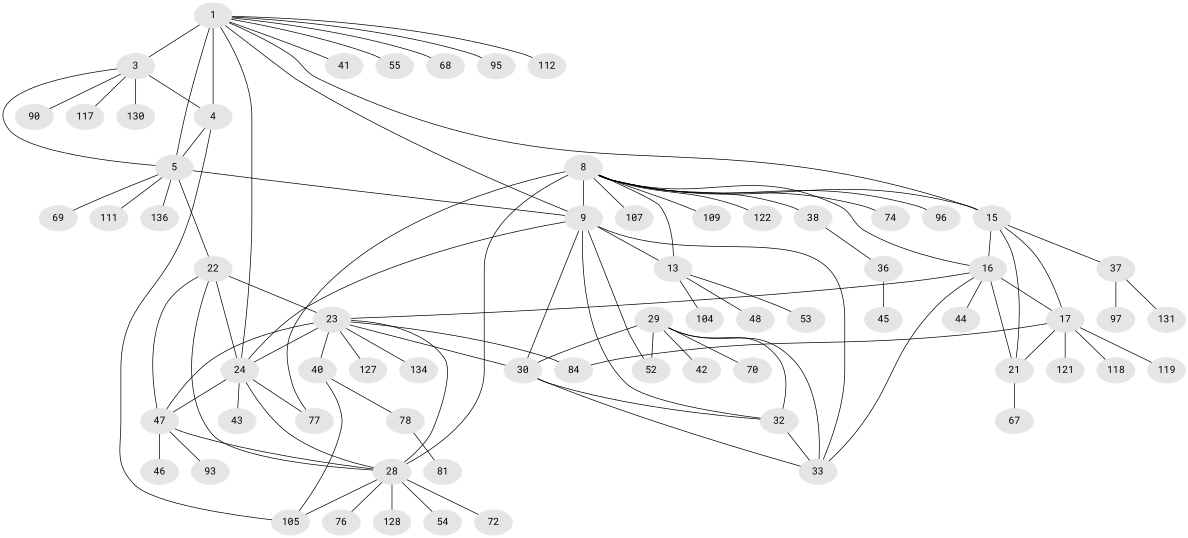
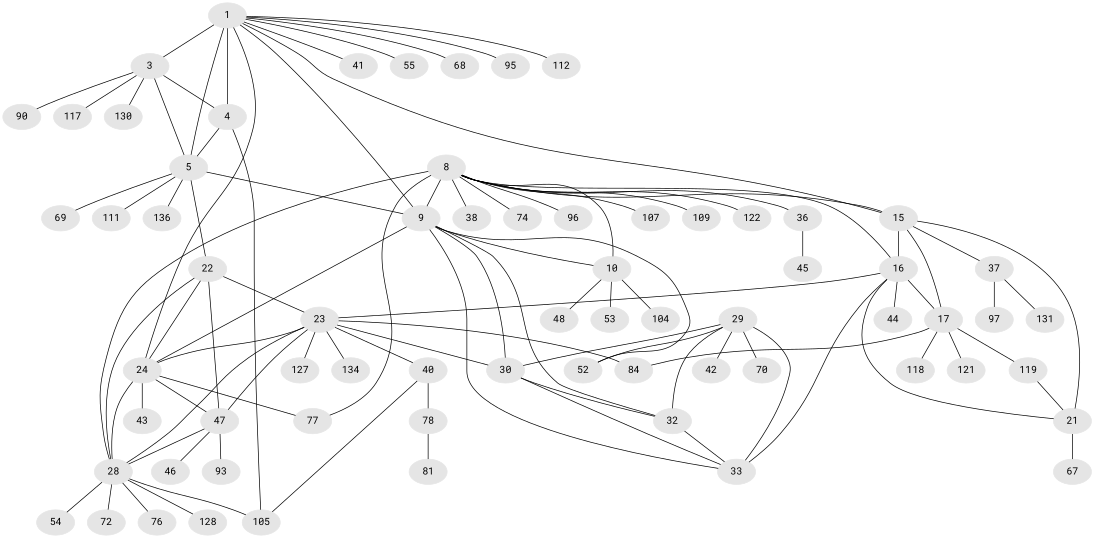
edge "38" -- "36": now "8" -- "36"
node "13": label "13" -> "10"
edge "17" -- "21": now "119" -- "21"
